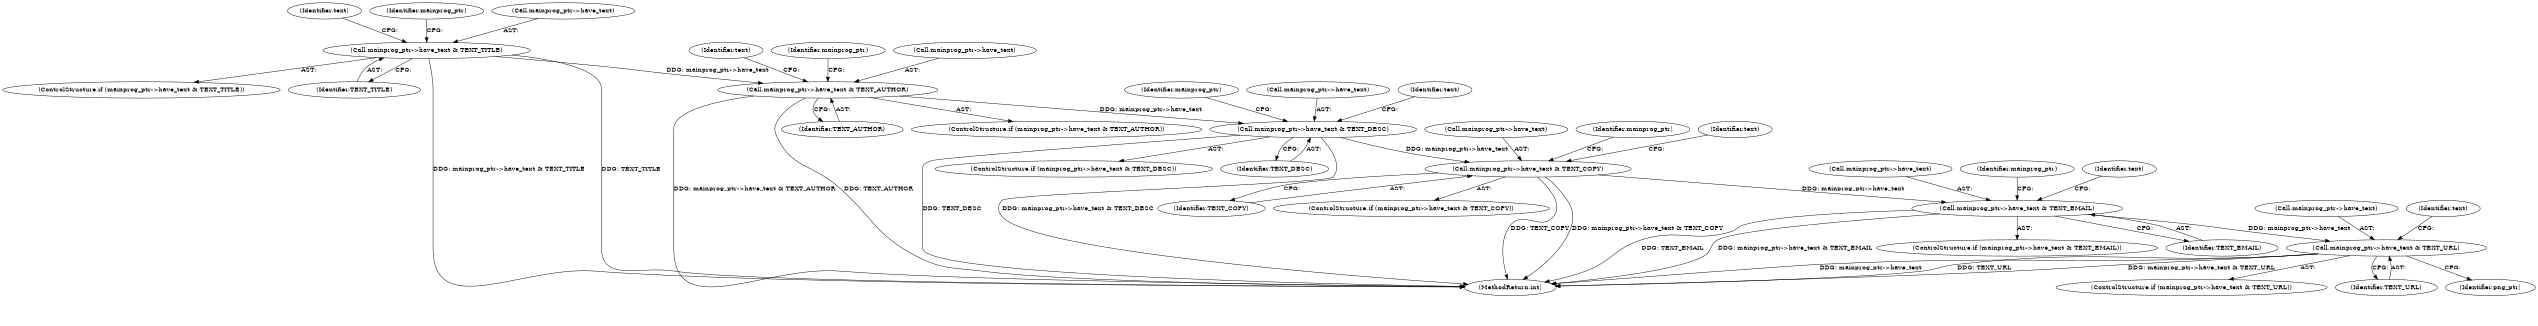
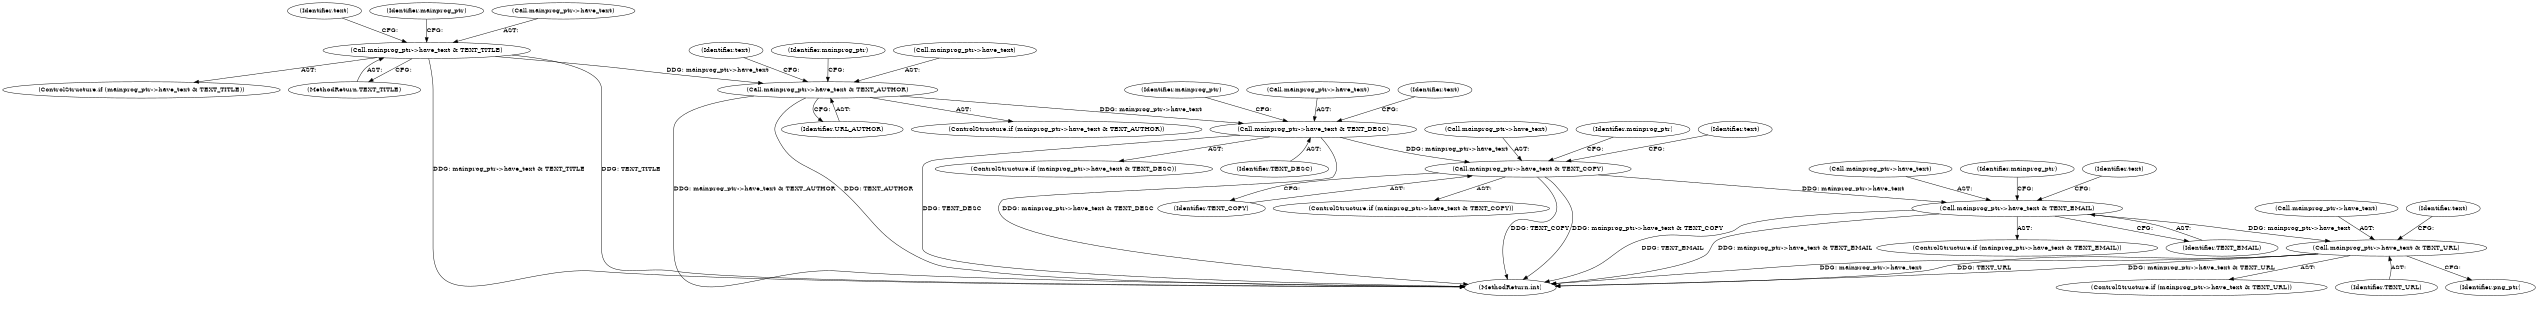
node "(Identifier,TEXT_TITLE)": label "(Identifier,TEXT_TITLE)" -> "(MethodReturn,TEXT_TITLE)"
node "(Identifier,TEXT_AUTHOR)": label "(Identifier,TEXT_AUTHOR)" -> "(Identifier,URL_AUTHOR)"
edge "(Call,mainprog_ptr->have_text & TEXT_DESC)" -> "(Identifier,TEXT_DESC)": removed, label "CFG:"
edge "(Call,mainprog_ptr->have_text & TEXT_URL)" -> "(Identifier,TEXT_URL)": removed, label "CFG:"
